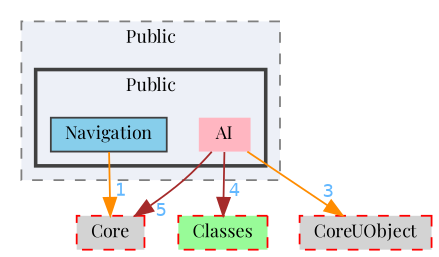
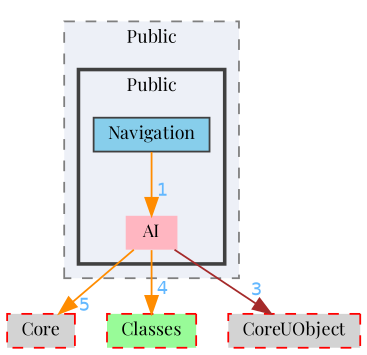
edge "Navigation" -> "Core": now "Navigation" -> "AI"
edge "AI" -> "Classes": color brown -> darkorange
edge "AI" -> "CoreUObject": color darkorange -> brown
edge "AI" -> "Core": color brown -> darkorange
